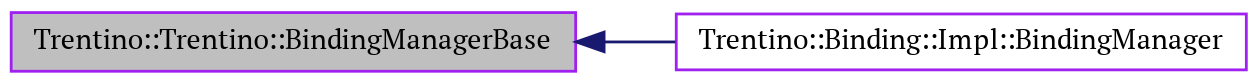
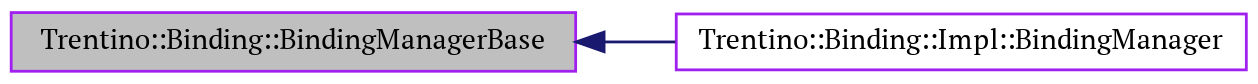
node "Trentino::Trentino::BindingManagerBase": label "Trentino::Trentino::BindingManagerBase" -> "Trentino::Binding::BindingManagerBase"
